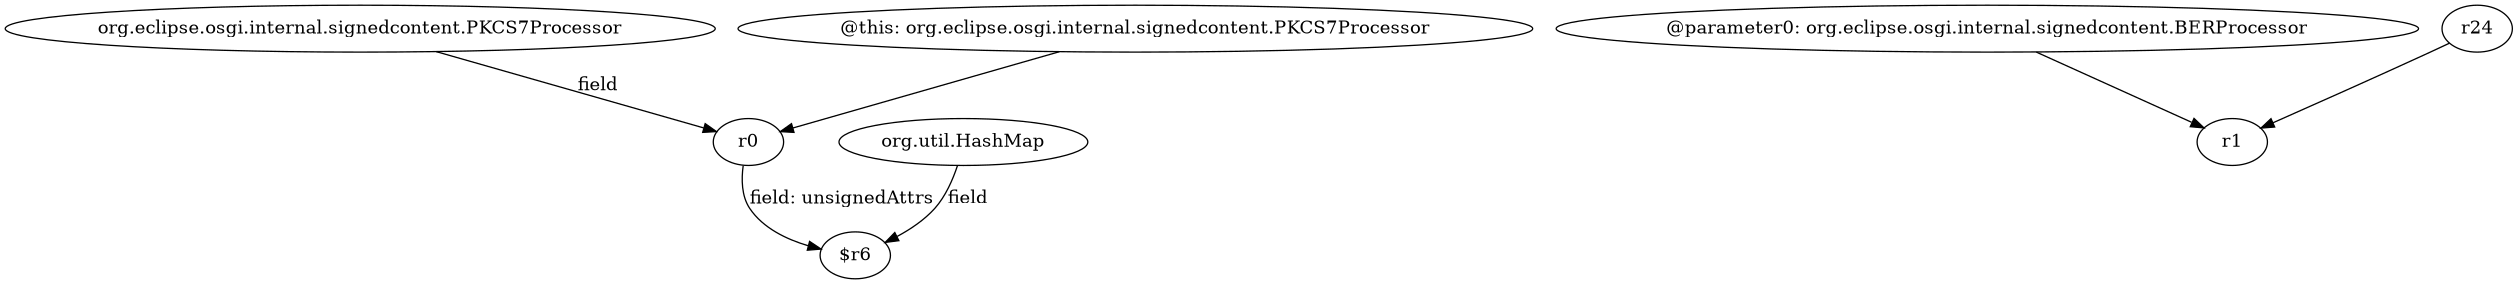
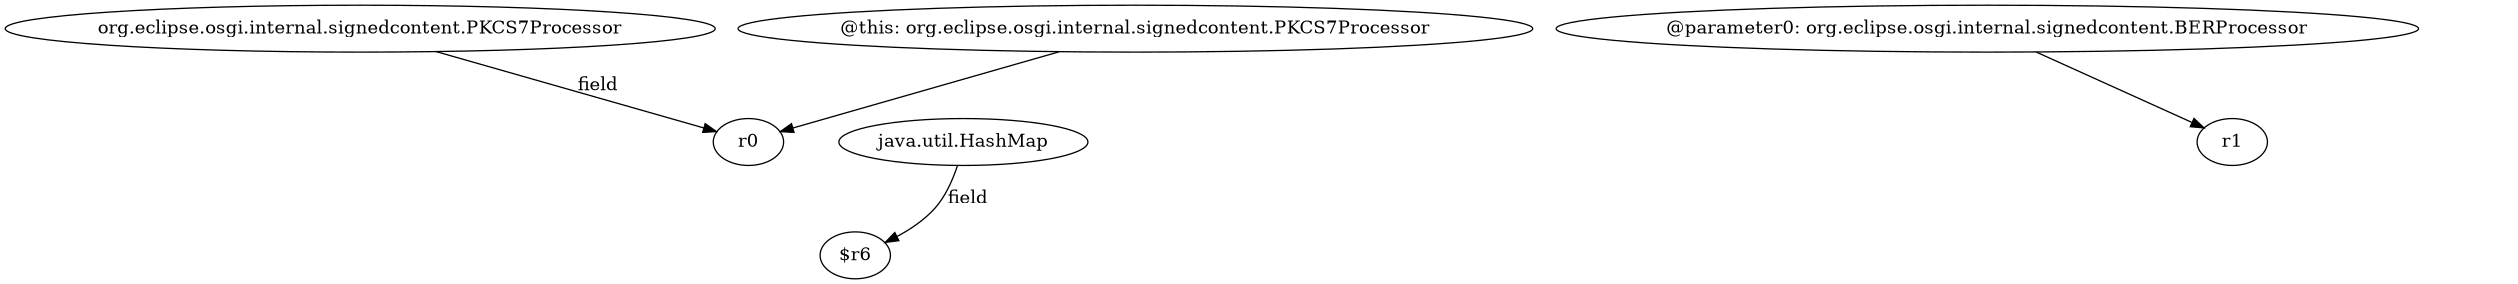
node "r24": removed
node "org.util.HashMap": label "org.util.HashMap" -> "java.util.HashMap"
edge "r0" -> "$r6": removed, label "field: unsignedAttrs"
